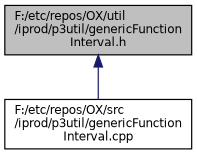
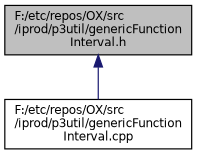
node "F:/etc/repos/OX/util /iprod/p3util/genericFunction Interval.h": label "F:/etc/repos/OX/util /iprod/p3util/genericFunction Interval.h" -> "F:/etc/repos/OX/src /iprod/p3util/genericFunction Interval.h"
